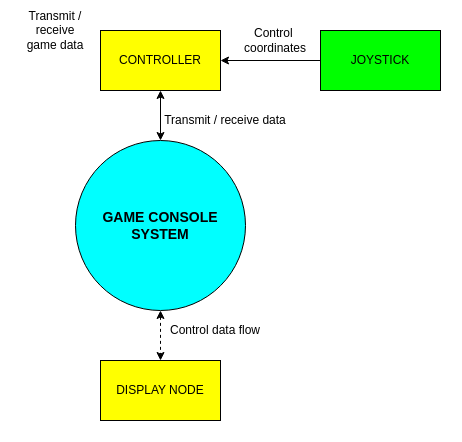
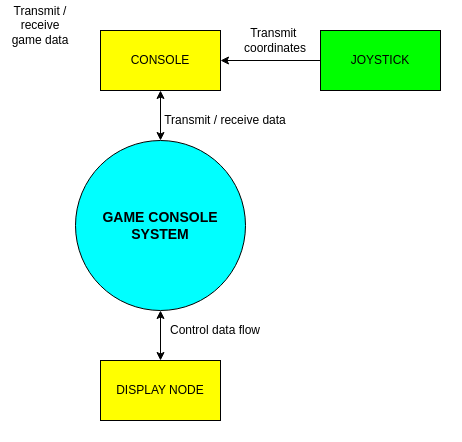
node "Transmit / receive game data": moved (56, 31) -> (41, 26)
node "Control coordinates": label "Control coordinates" -> "Transmit coordinates"
node "CONTROLLER": label "CONTROLLER" -> "CONSOLE"
edge "GAME CONSOLE SYSTEM" -- "DISPLAY NODE": style dashed -> solid
